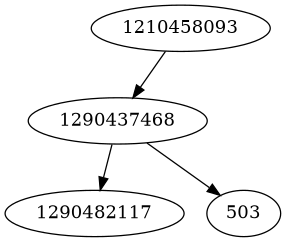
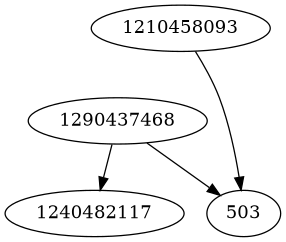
edge "1210458093" -> "1290437468": now "1210458093" -> "503"
node "1290482117": label "1290482117" -> "1240482117"
